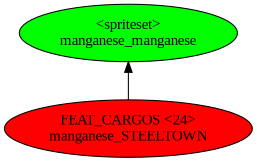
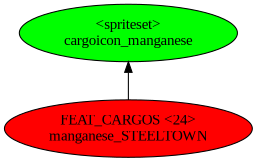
node "<spriteset> manganese_manganese": label "<spriteset> manganese_manganese" -> "<spriteset> cargoicon_manganese"
